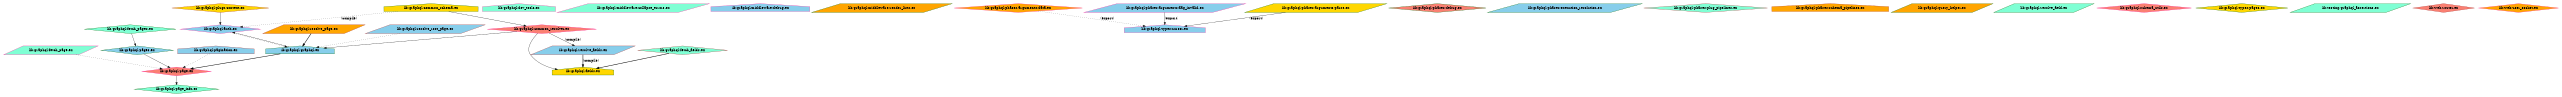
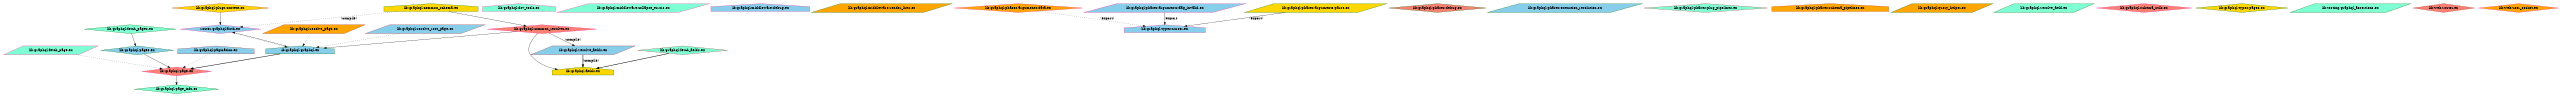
node "lib/graphql/auth.ex": label "lib/graphql/auth.ex" -> "router/graphql/auth.ex"
edge "lib/graphql/resolve_page.ex" -> "lib/graphql/graphql.ex": style bold -> dotted
